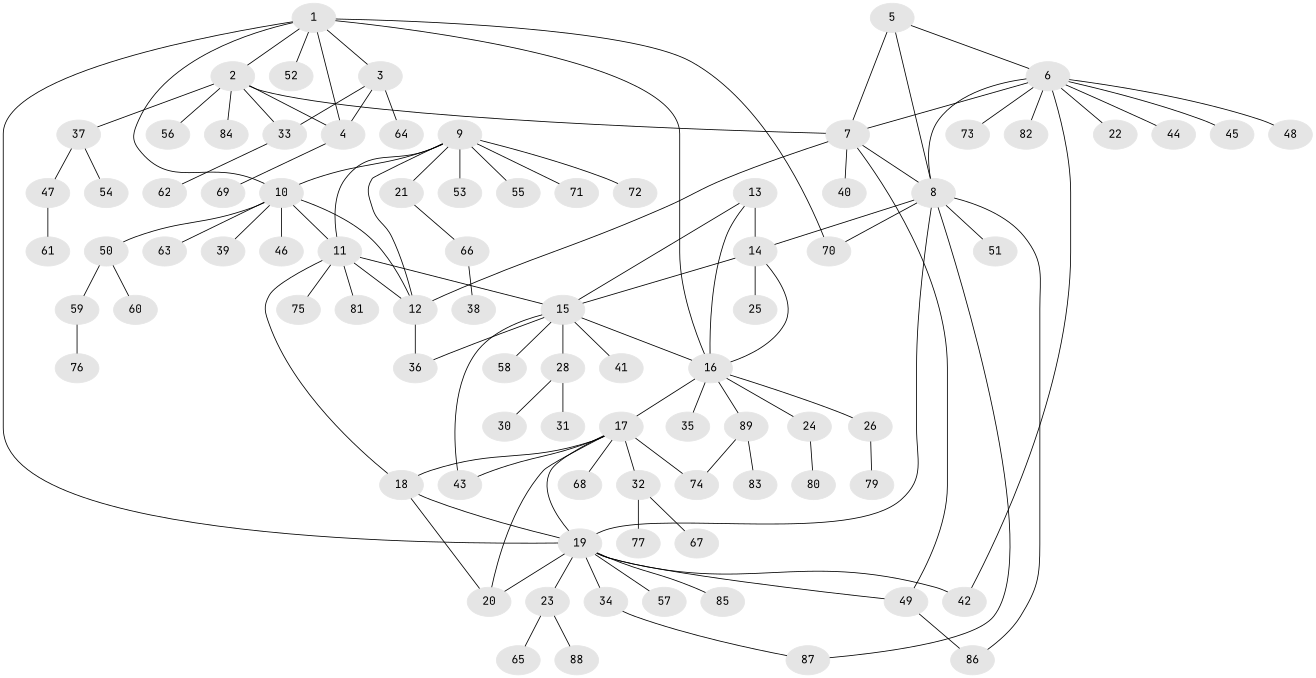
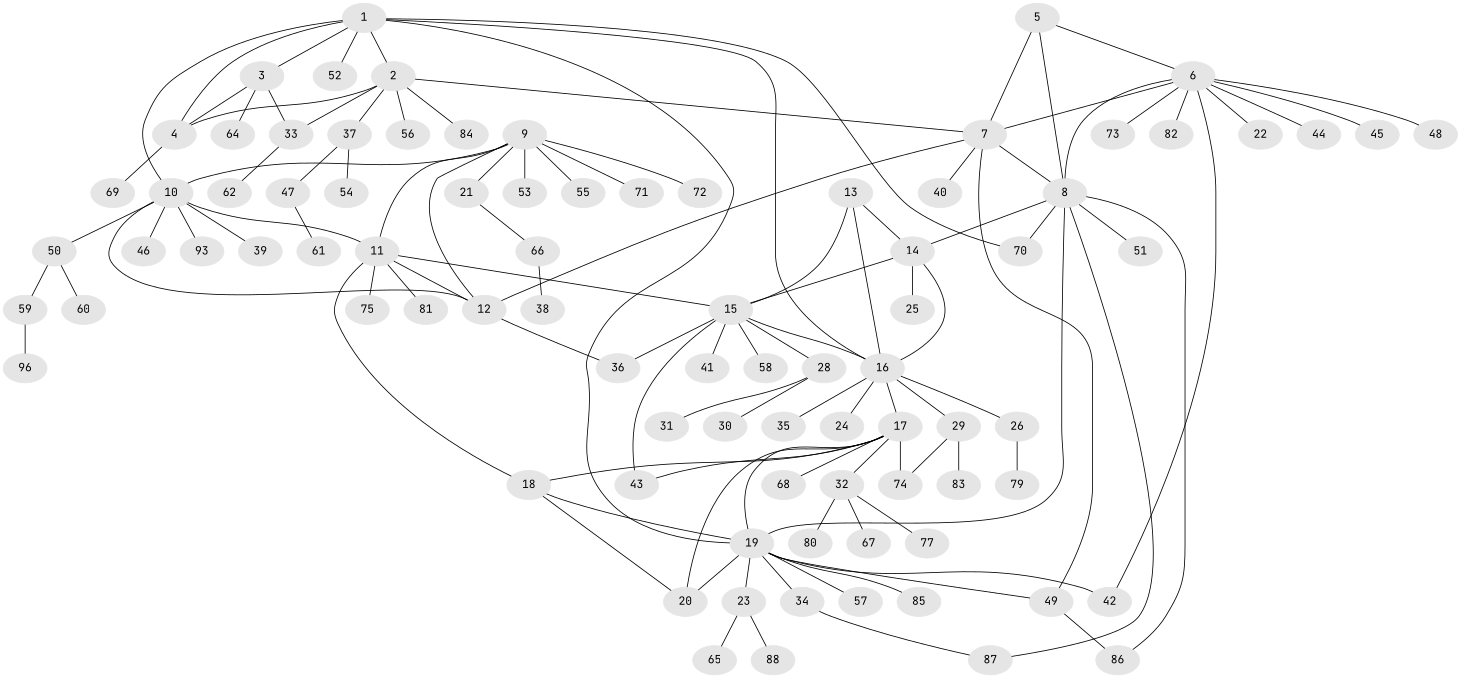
node "63": label "63" -> "93"
node "76": label "76" -> "96"
node "89": label "89" -> "29"
edge "24" -- "80": now "32" -- "80"
